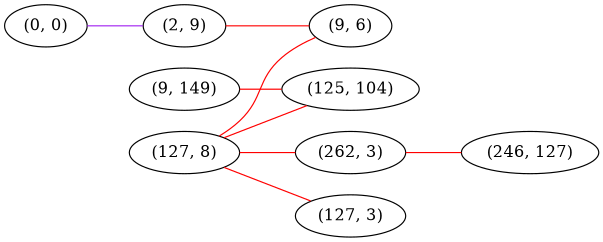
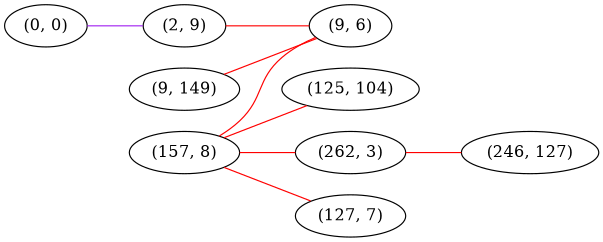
edge "(9, 149)" -- "(125, 104)": now "(9, 149)" -- "(9, 6)"
node "(127, 8)": label "(127, 8)" -> "(157, 8)"
node "(127, 3)": label "(127, 3)" -> "(127, 7)"
